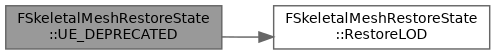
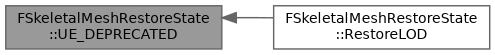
edge "FSkeletalMeshRestoreState ::UE_DEPRECATED" -> "FSkeletalMeshRestoreState ::RestoreLOD": reversed
